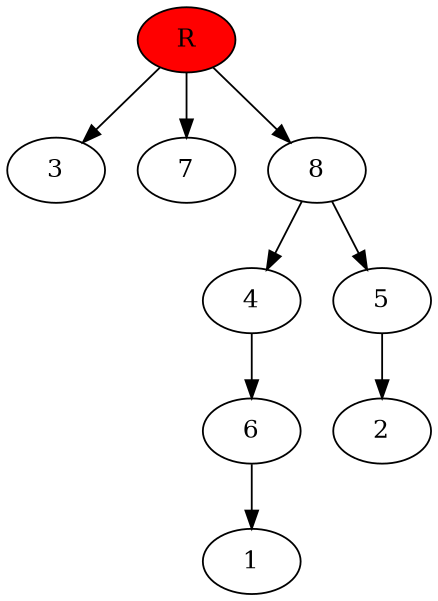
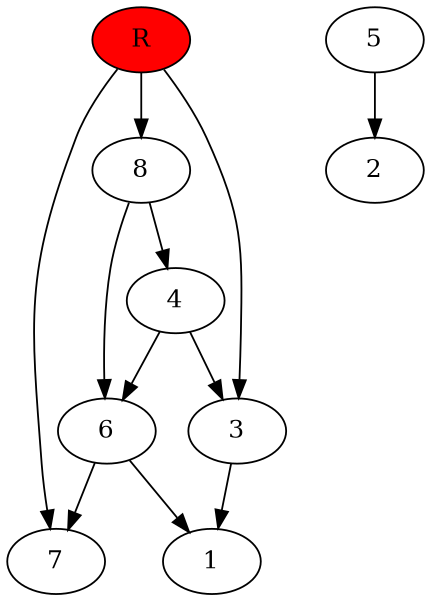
edge "8" -> "5": now "8" -> "6"
edge "4" -> "3": added
edge "3" -> "1": added
edge "6" -> "7": added
